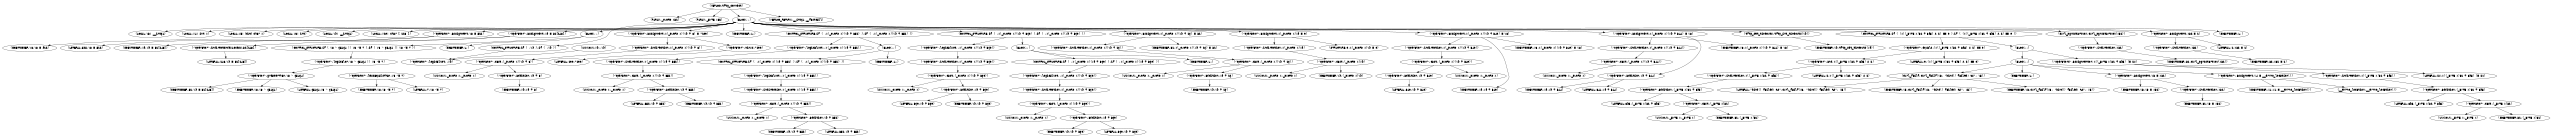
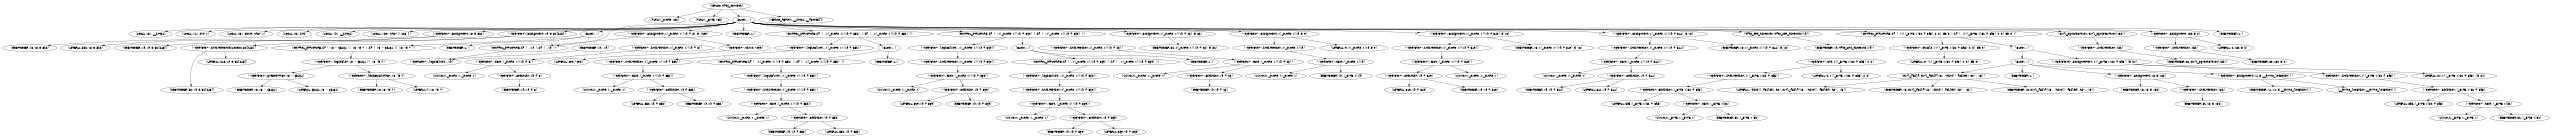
node "(LOCAL,v5: bind char *)": label "(LOCAL,v5: bind char *)" -> "(LOCAL,v5: const char *)"
node "(tftp_set_timeouts,tftp_int_timeouts(v9))": label "(tftp_set_timeouts,tftp_int_timeouts(v9))" -> "(tftp_set_timeouts,tftp_set_timeouts(v9))"
edge "(<operator>.assignment,*(_DWORD *)(v9 + 8) = -100)" -> "(<operator>.indirection,*(_DWORD *)(v9 + 8))": now "(<operator>.assignment,*(_DWORD *)(v9 + 8) = -100)" -> "(CONTROL_STRUCTURE,if ( !v9 ),if ( !v9 ))"
edge "(<operator>.assignment,*(_QWORD *)(v9 + 16) = a1)" -> "(<operator>.indirection,*(_QWORD *)(v9 + 16))": removed
node "(IDENTIFIER,v8,v8 = 912)": label "(IDENTIFIER,v8,v8 = 912)" -> "(IDENTIFIER,v8,v8 = 512)"
node "(UNKNOWN,v9,!v9)": label "(UNKNOWN,v9,!v9)" -> "(IDENTIFIER,v9,!v9)"
node "(STRUCTURE,0,*(_DWORD *)v9 = 0)": label "(STRUCTURE,0,*(_DWORD *)v9 = 0)" -> "(LITERAL,0,*(_DWORD *)v9 = 0)"
node "(IDENTIFIER,v9,tftp_set_timeouts(v9))": label "(IDENTIFIER,v9,tftp_set_timeouts(v9))" -> "(IDENTIFIER,v9,tftp_and_timeouts(v9))"
edge "(<operator>.equals,(*((_BYTE *)a1 + 895) & 2) == 0)" -> "(<operator>.and,*((_BYTE *)a1 + 895) & 2)": removed
edge "(<operator>.assignment,*(_DWORD *)(v9 + 340) = v8)" -> "(IDENTIFIER,v9,v9 + 340)": now "(<operator>.addition,v9 + 340)" -> "(IDENTIFIER,v9,v9 + 340)"
edge "(<operator>.assignment,*(_DWORD *)(v9 + 344) = v8)" -> "(<operator>.addition,v9 + 344)": now "(<operator>.cast,(_DWORD *)(v9 + 344))" -> "(<operator>.addition,v9 + 344)"
edge "(<operator>.logicalOr,v8 > 65464 || v8 <= 7)" -> "(<operator>.lessEqualsThan,v8 <= 7)": added
node "(IDENTIFIER,v9,(_DWORD *)v9)": label "(IDENTIFIER,v9,(_DWORD *)v9)" -> "(IDENTIFIER,v9,(_BYTE *)v9)"
edge "(<operator>.greaterThan,v8 > 65464)" -> "(IDENTIFIER,a1,v9 = a1[148])": now "(<operator>.indirectIndexAccess,a1[148])" -> "(IDENTIFIER,a1,v9 = a1[148])"
